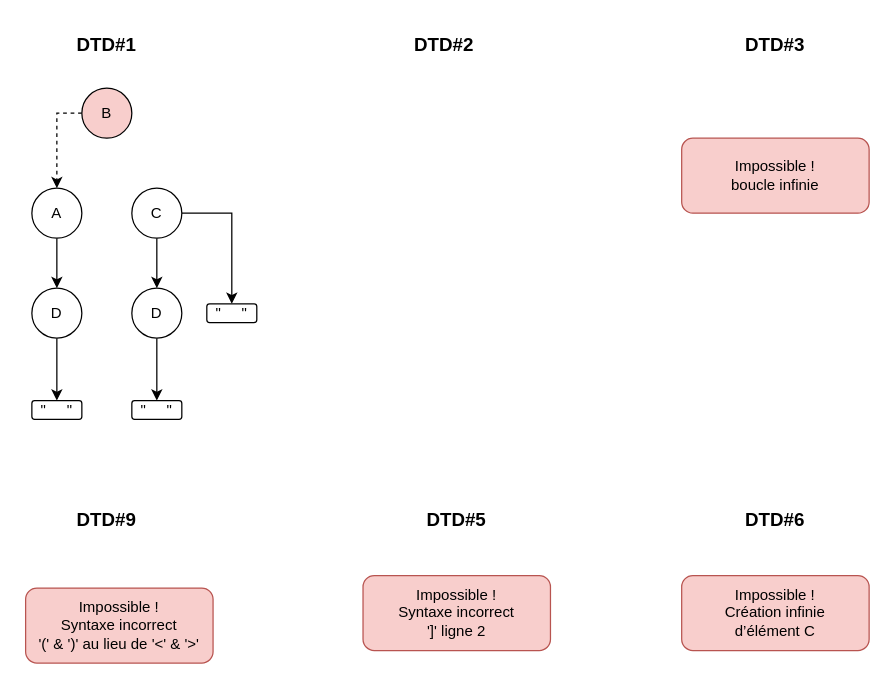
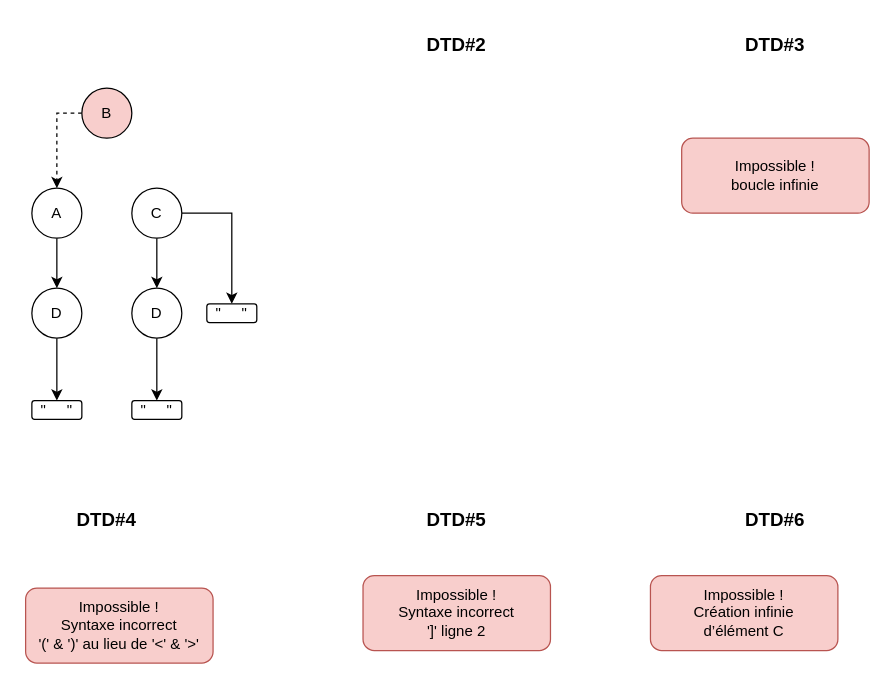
node "DTD#1": removed
node "DTD#2": moved (444, 44) -> (457, 44)
node "DTD#9": label "DTD#9" -> "DTD#4"
node "Impossible ! Création infinie d’élément C": moved (776, 613) -> (744, 613)
